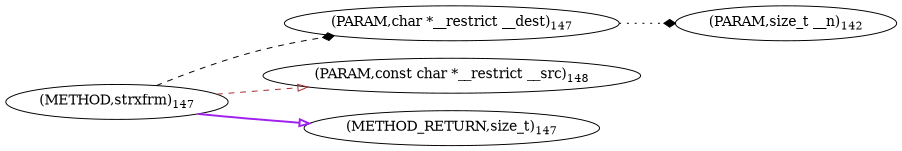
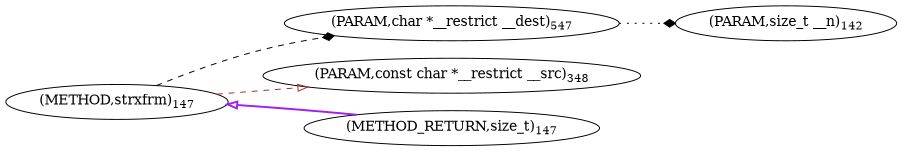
node "(PARAM,char *__restrict __dest)": text "147" -> "547"
node "(PARAM,const char *__restrict __src)": text "148" -> "348"
edge "(METHOD,strxfrm)" -> "(METHOD_RETURN,size_t)": reversed
